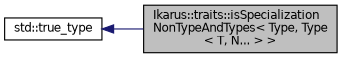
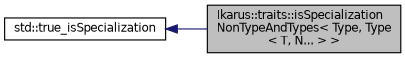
node "std::true_type": label "std::true_type" -> "std::true_isSpecialization"
